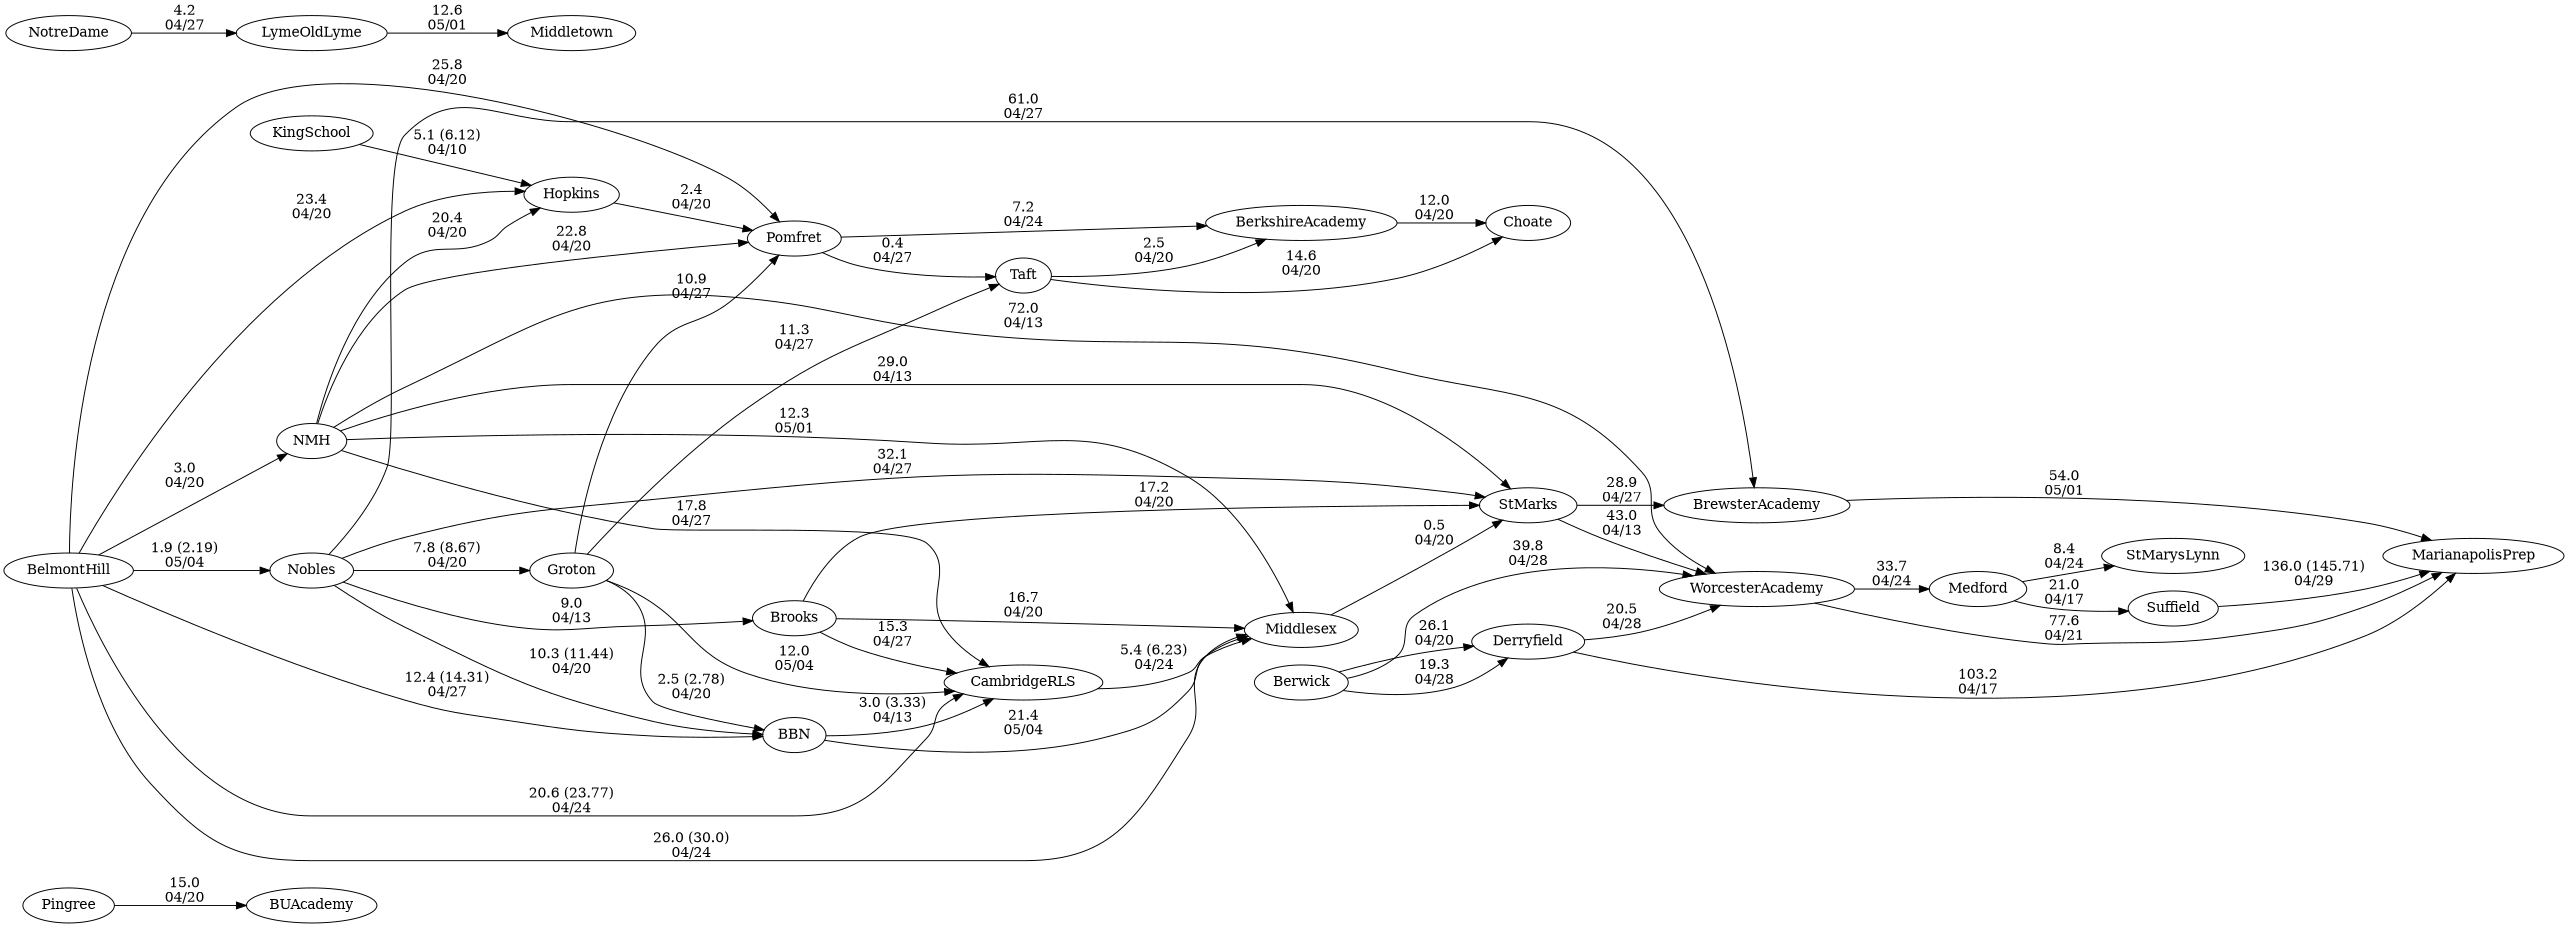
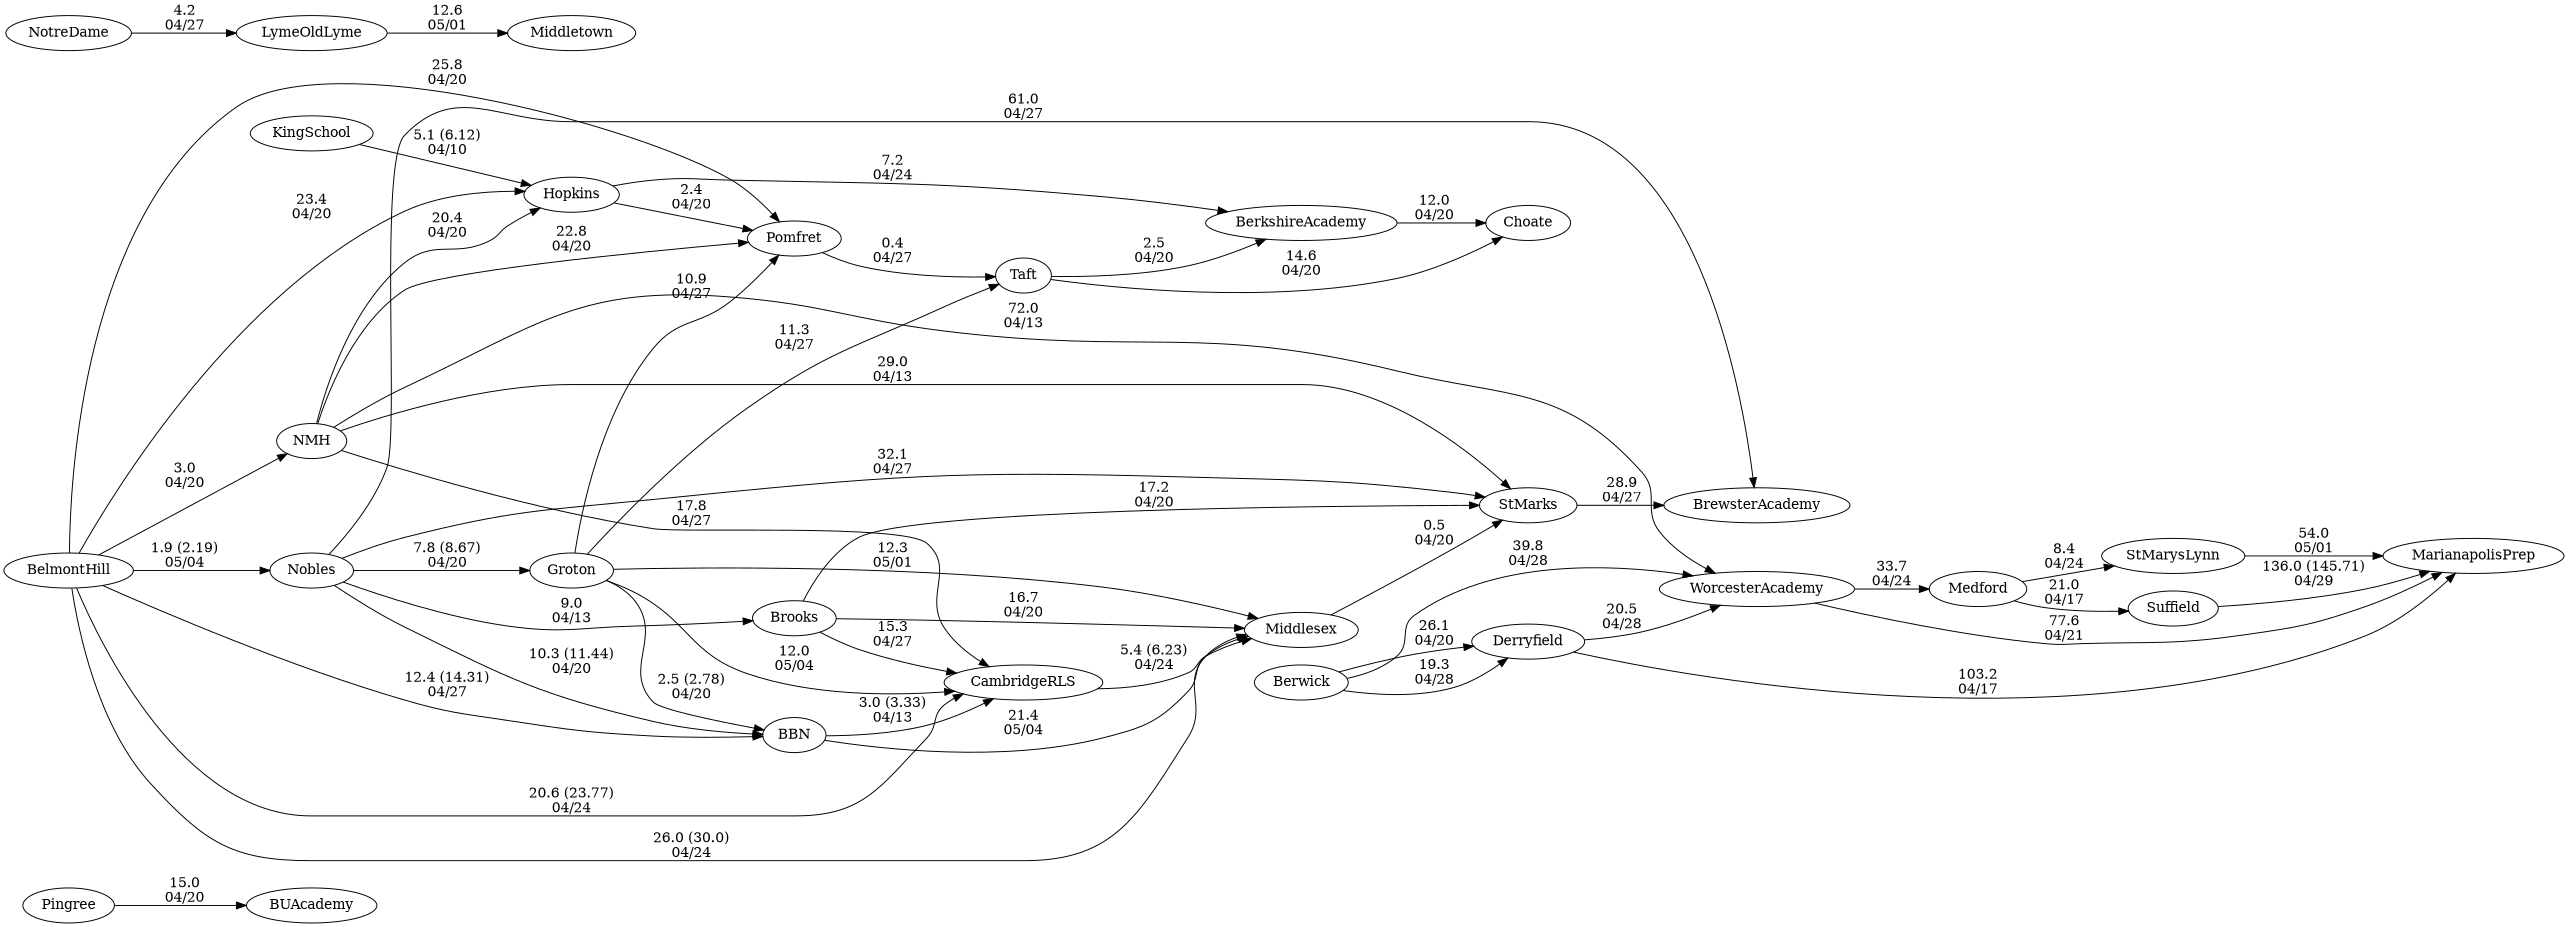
edge "Pomfret" -> "BerkshireAcademy": now "Hopkins" -> "BerkshireAcademy"
edge "NMH" -> "Middlesex": now "Groton" -> "Middlesex"
edge "BrewsterAcademy" -> "MarianapolisPrep": now "StMarysLynn" -> "MarianapolisPrep"
edge "StMarks" -> "WorcesterAcademy": removed, label "43.0 04/13"
